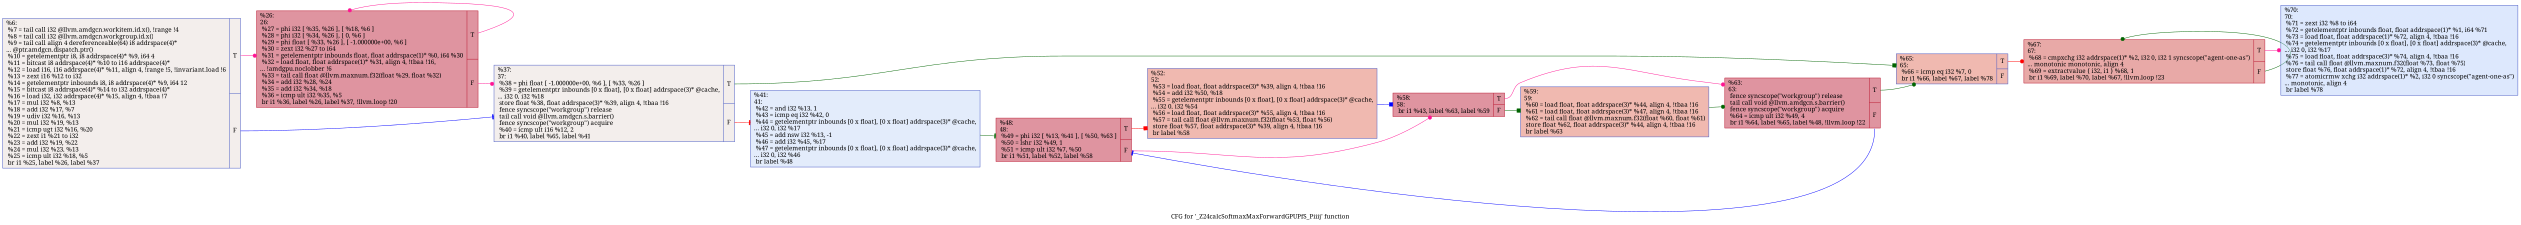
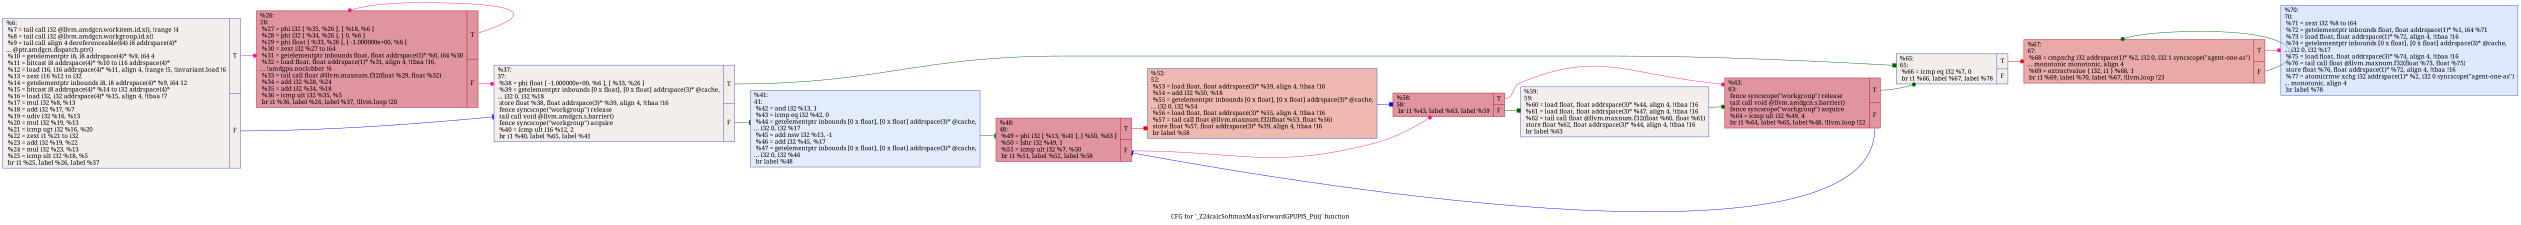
node "%65:": fillcolor #de614d70 -> #e3d9d370
node "%59:": fillcolor #de614d70 -> #e3d9d370
edge "%37:" -> "%41:": color red -> darkgreen
